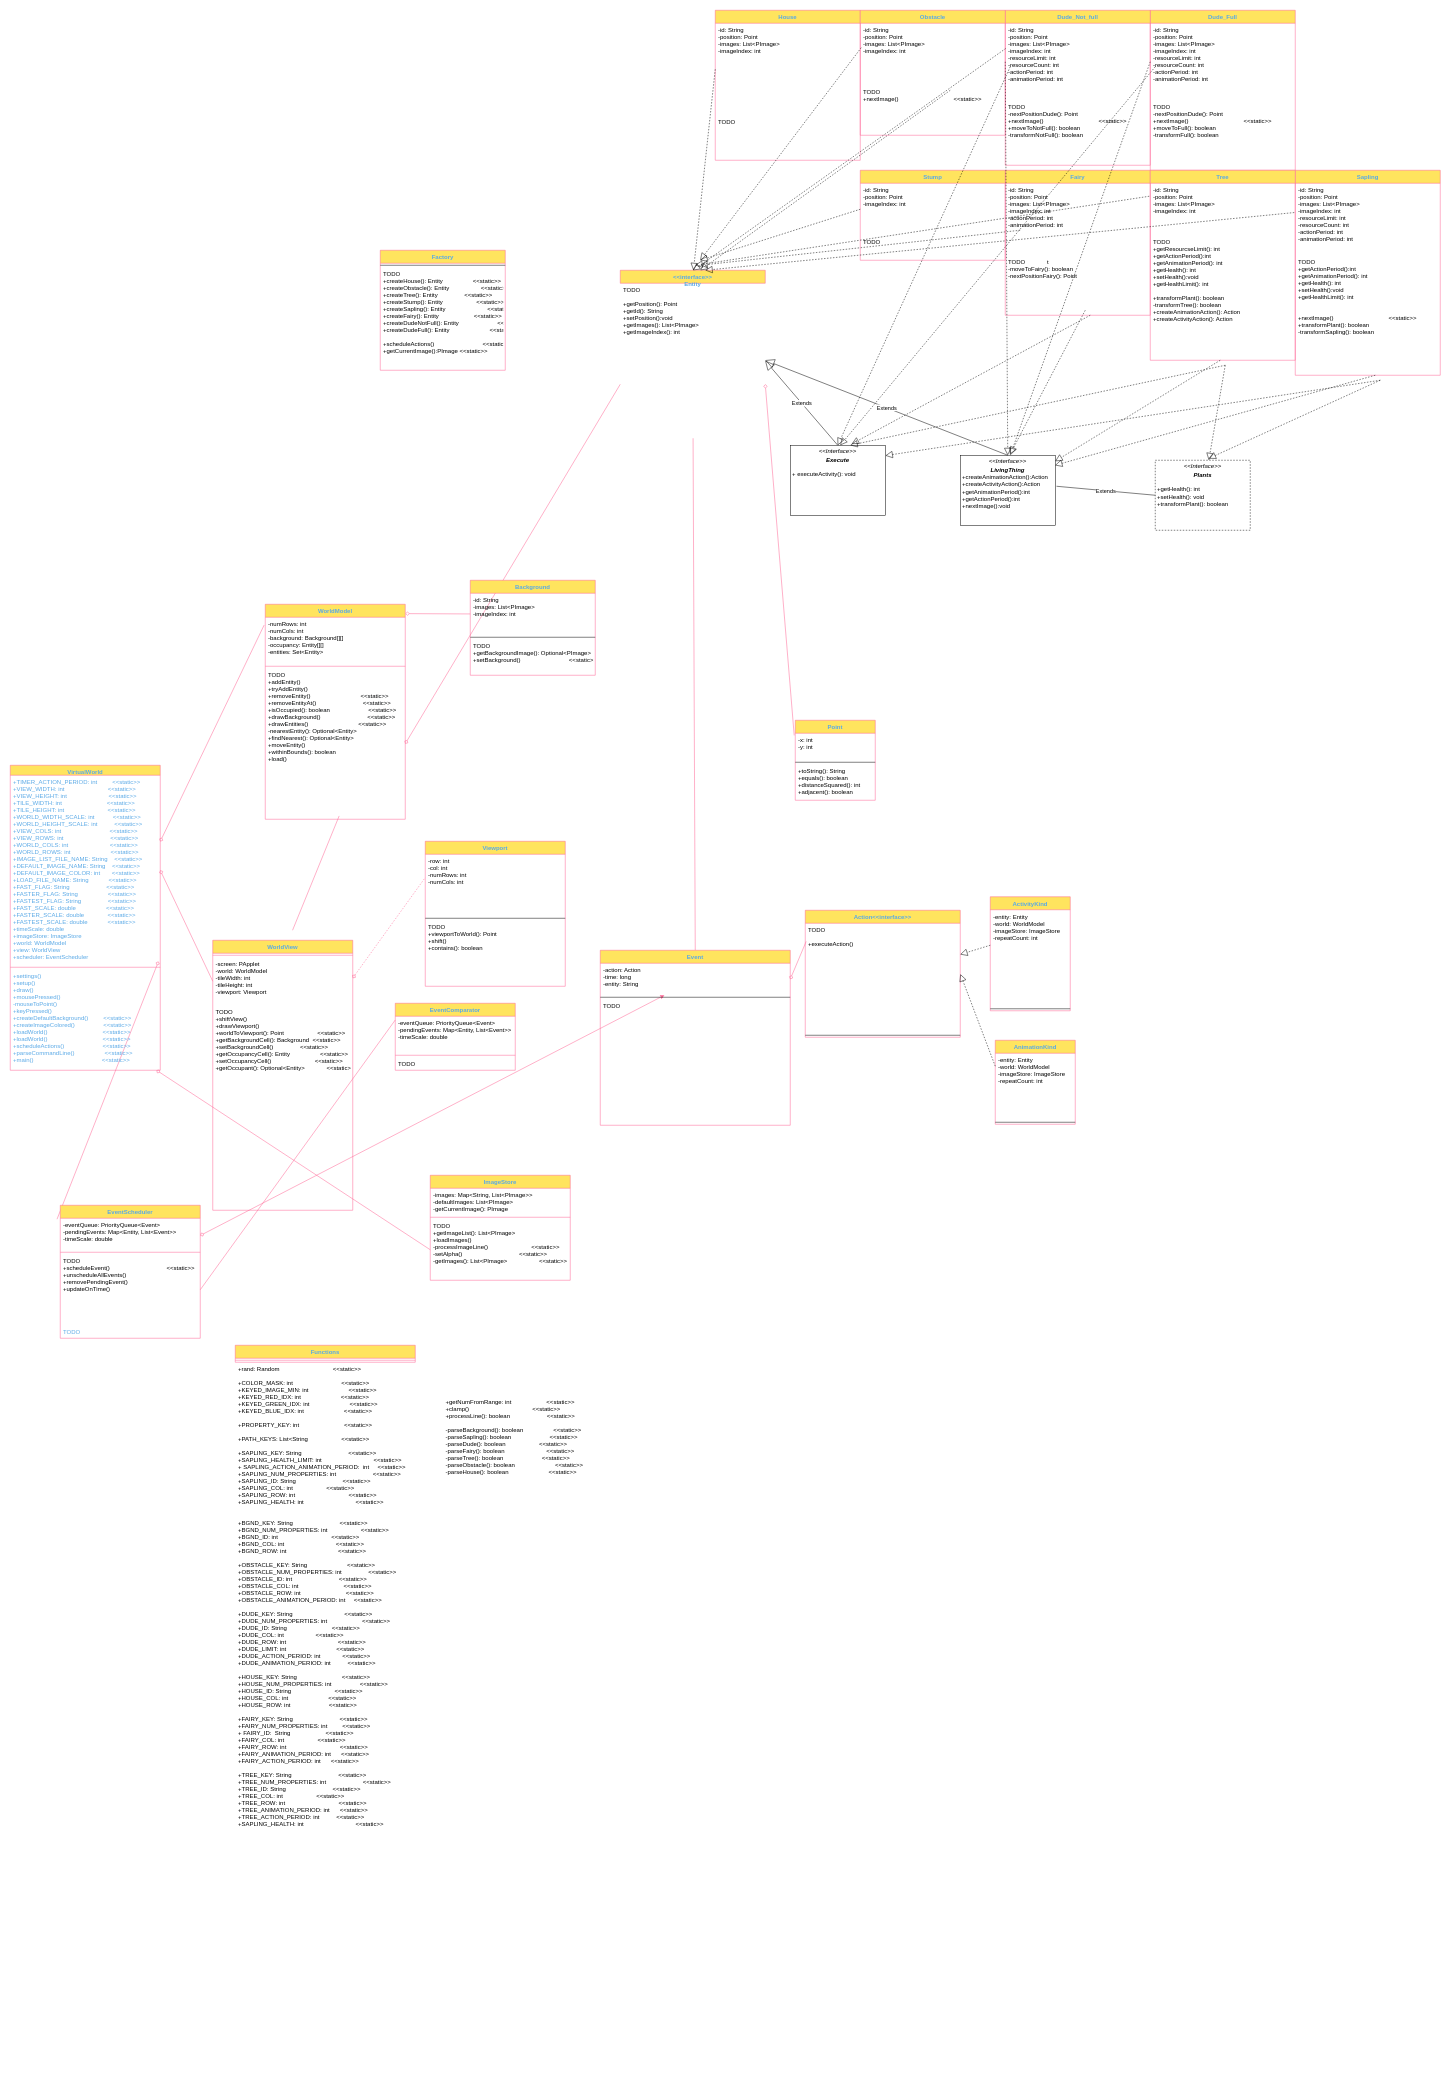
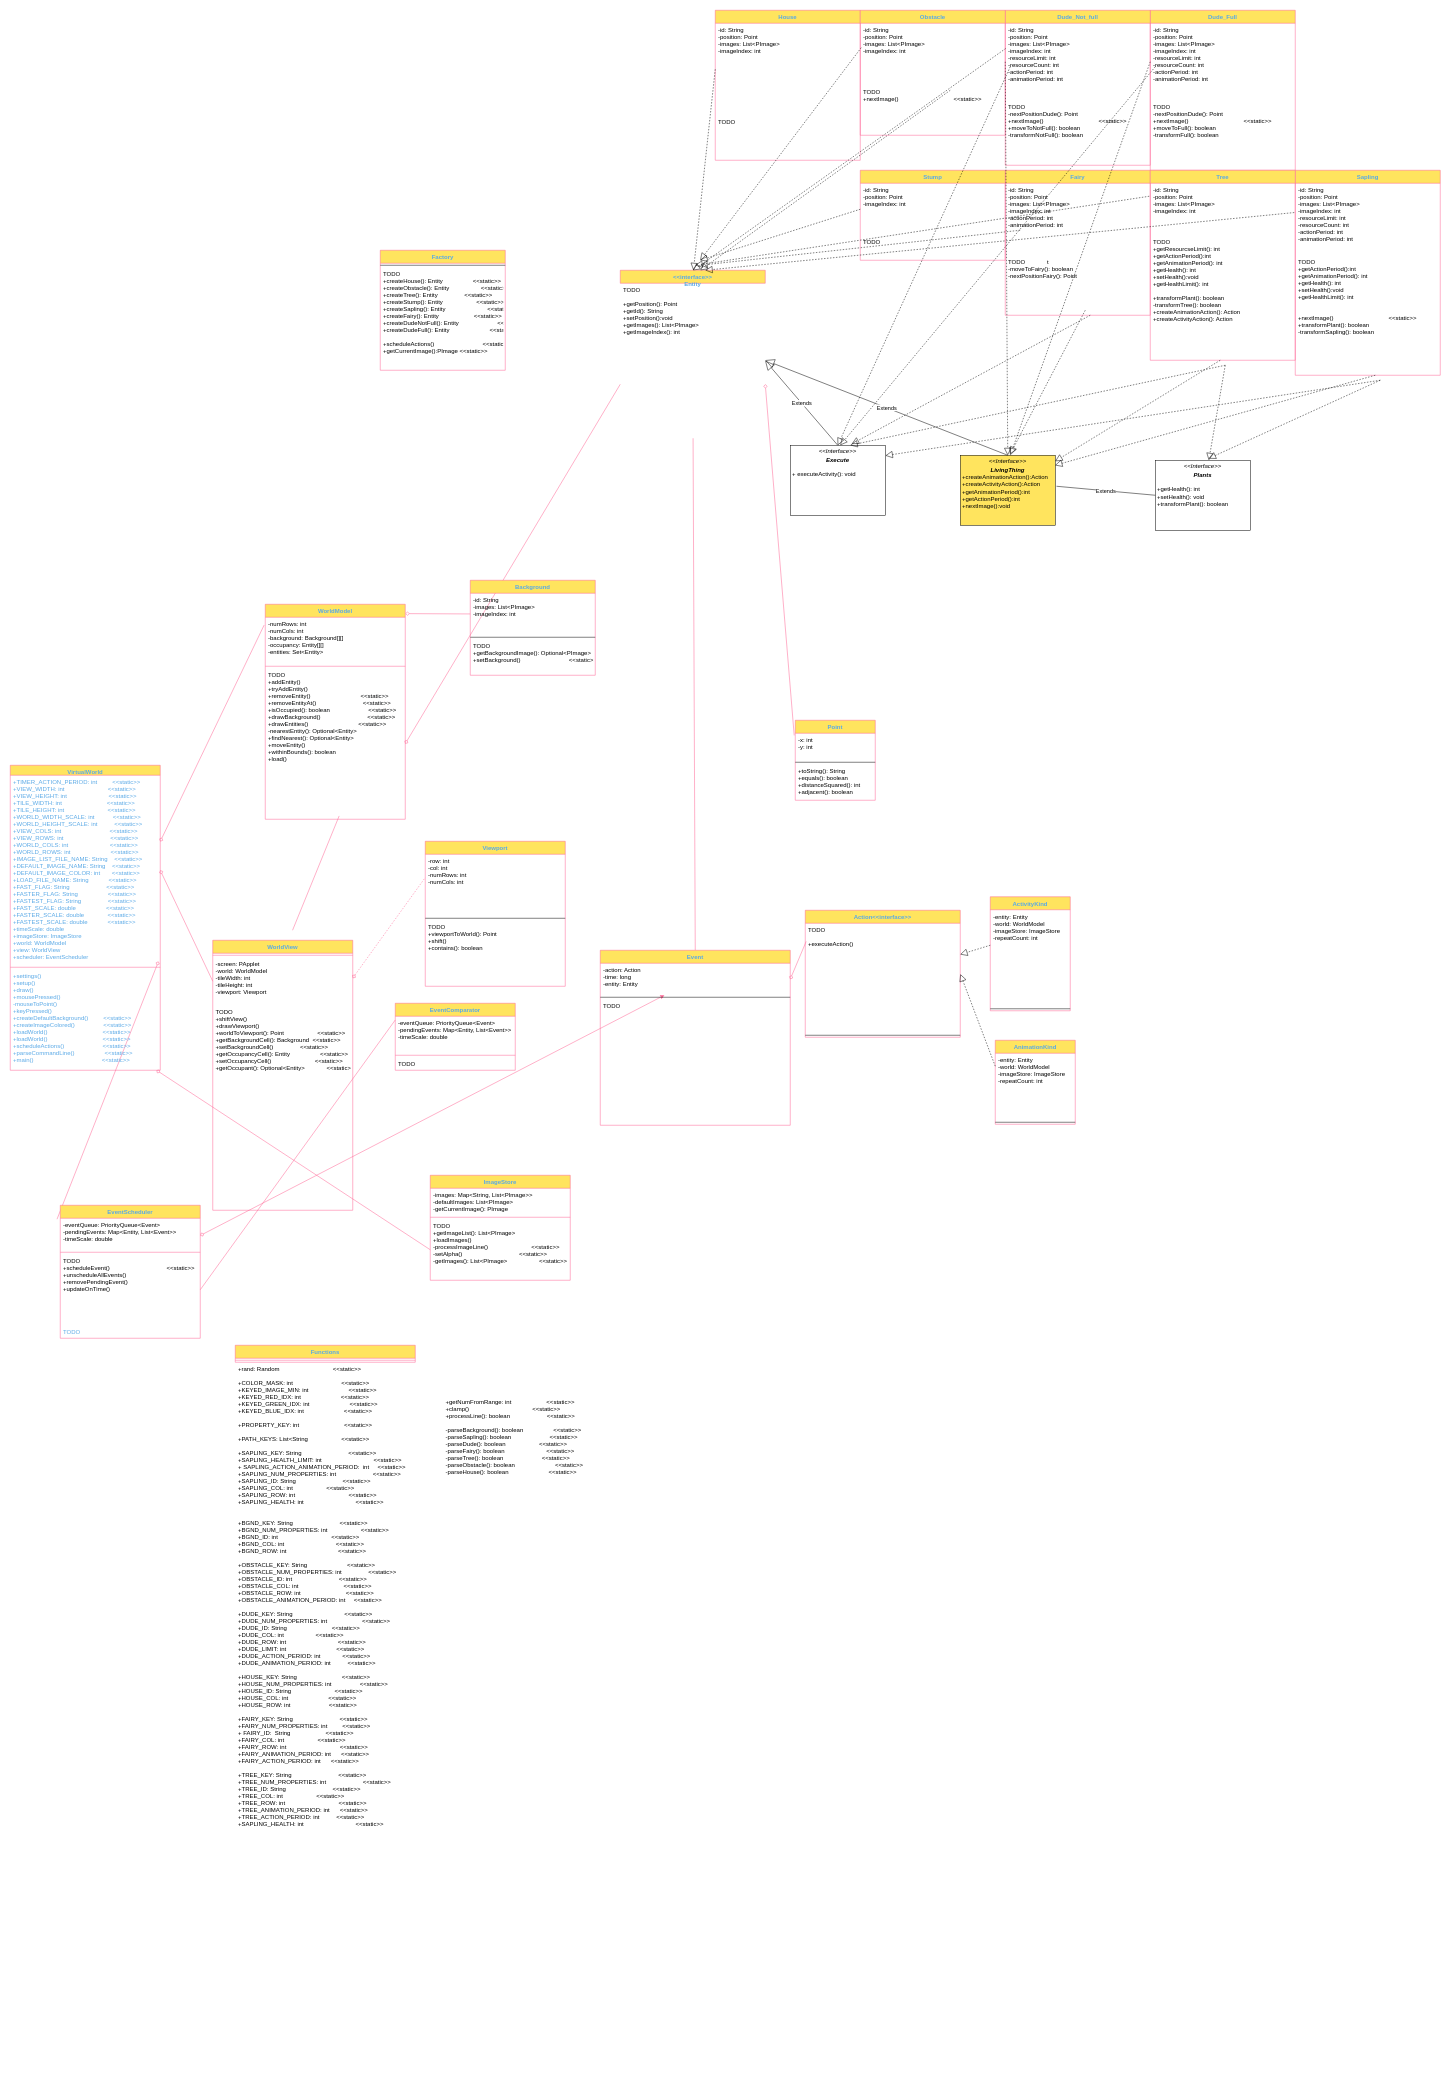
node "<<Interface>> LivingThing +createAnimationAction():Action +createActivityAction():Action +getAnimationPeriod():int +getActionPeriod():int +nextImage():void": fillcolor #ffffff -> #ffe45e
node "<<Interface>> Plants +getHealth(): int +setHealth(): void +transformPlant(): boolean": style dashed -> solid
node "-action: Action -time: long -entity: String": label "-action: Action -time: long -entity: String" -> "-action: Action -time: long -entity: Entity"
